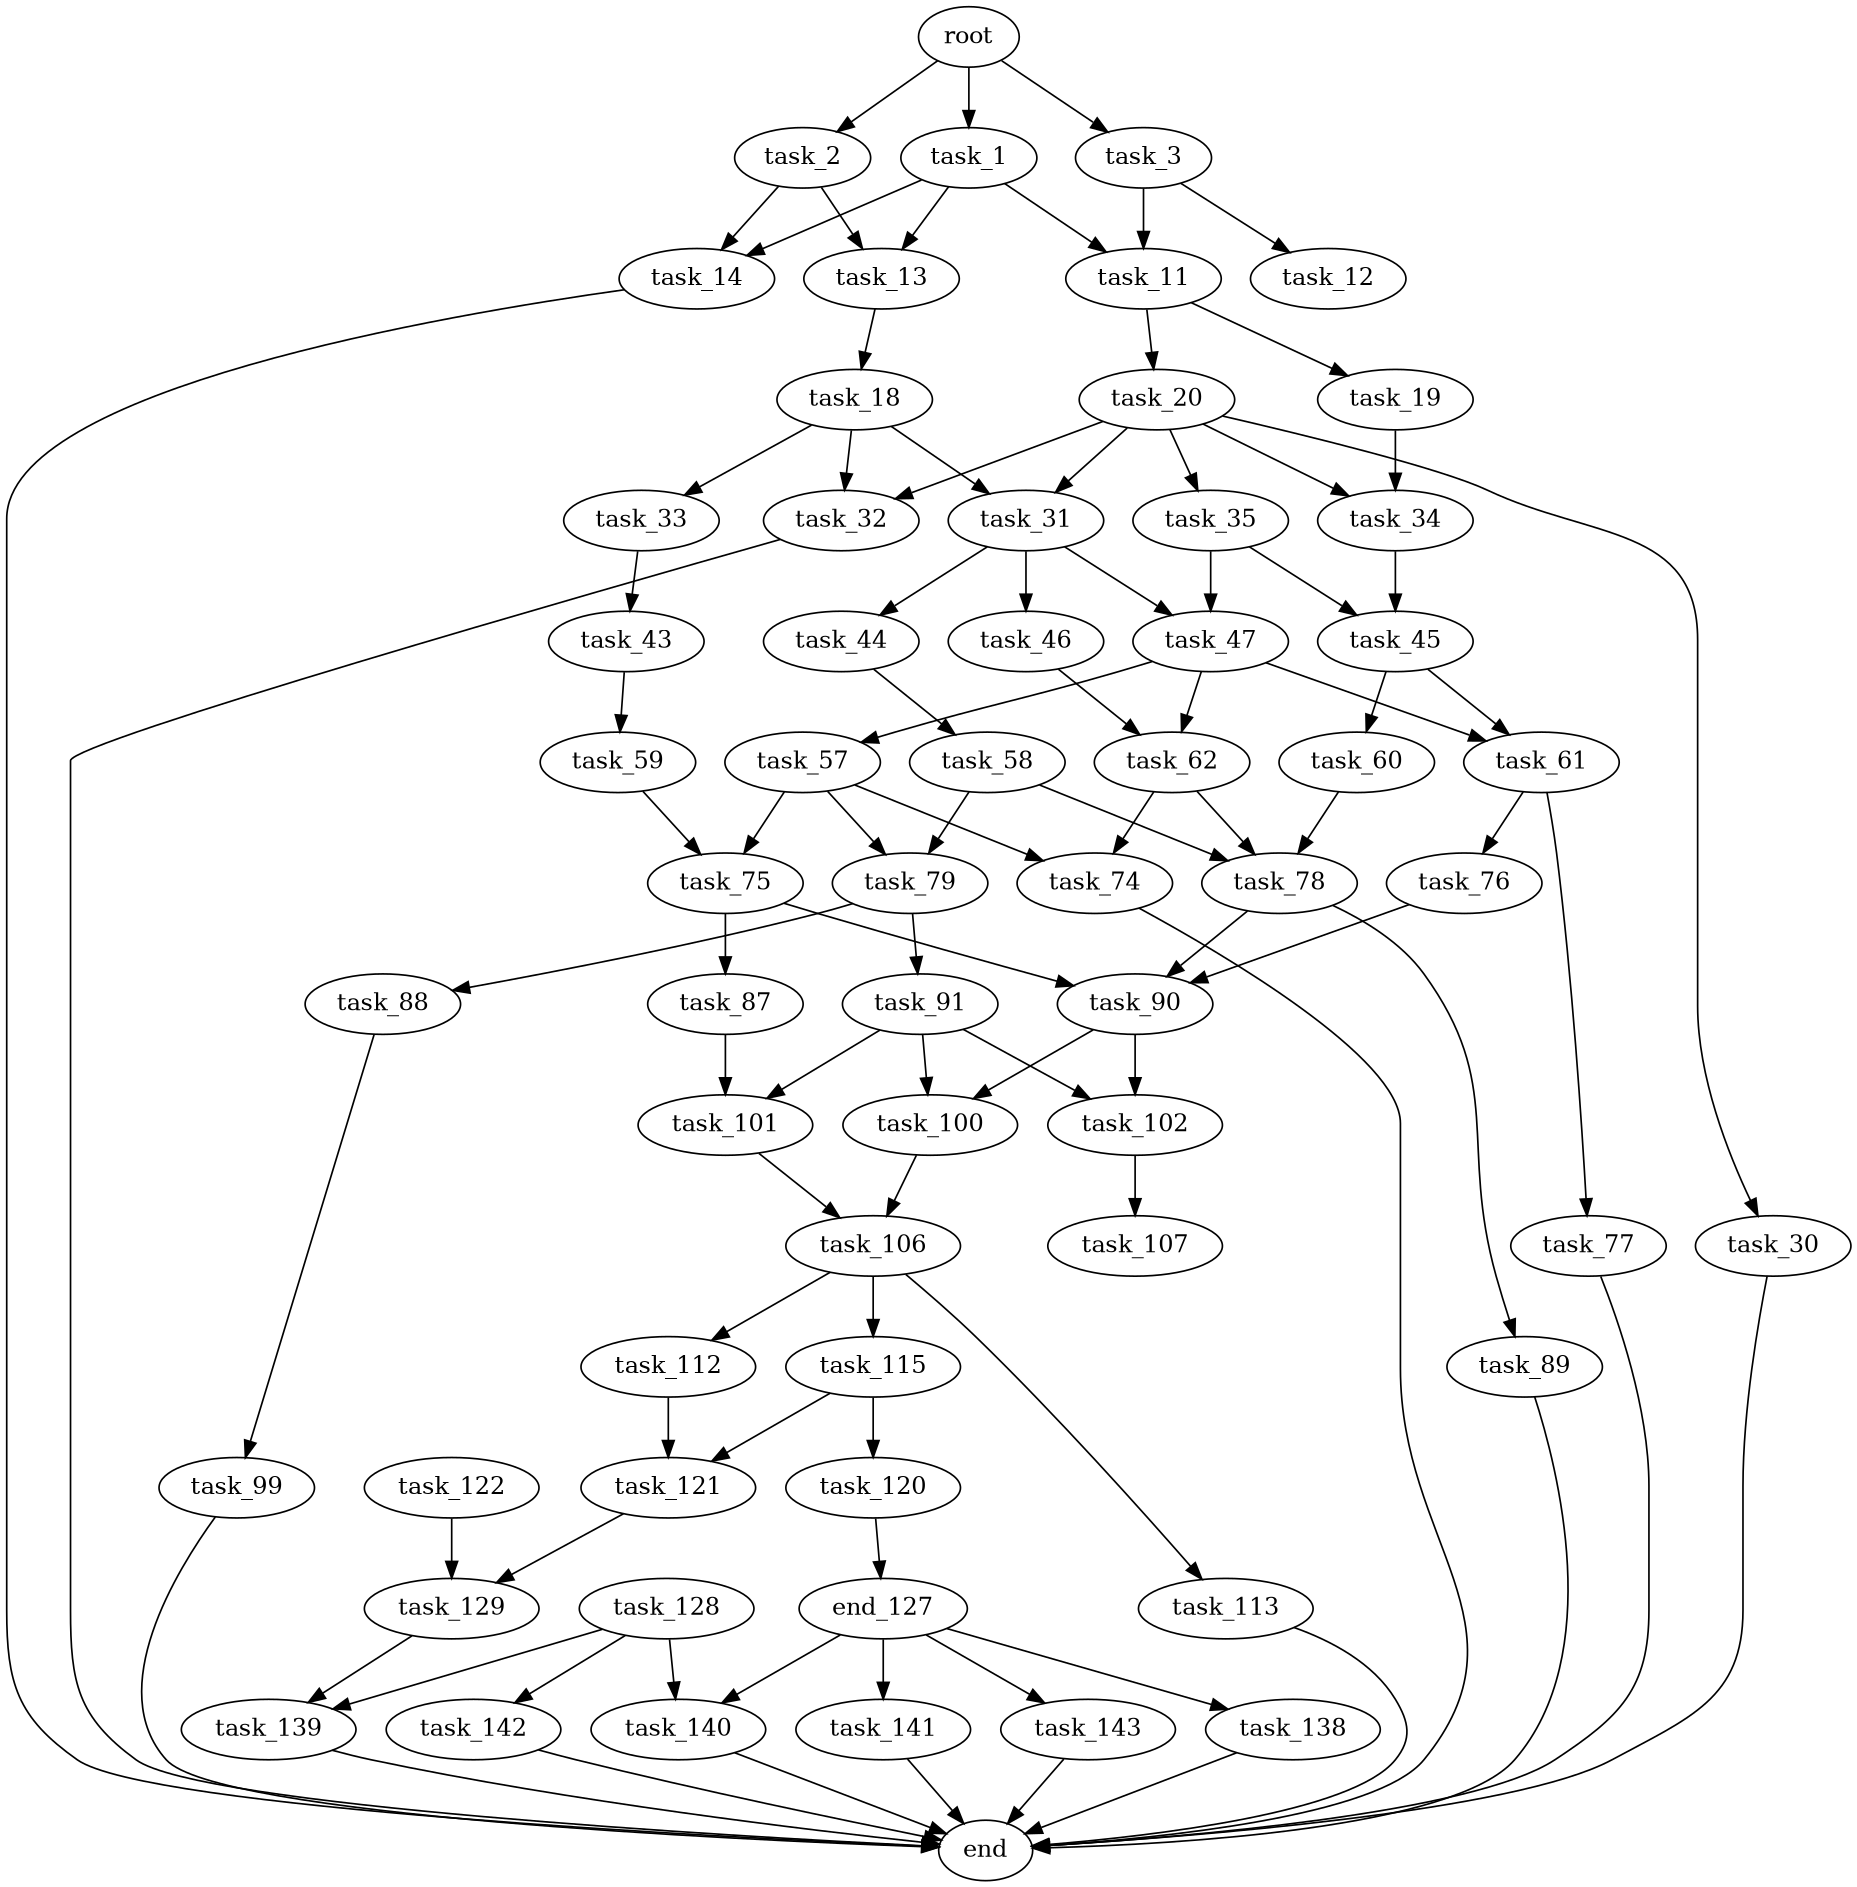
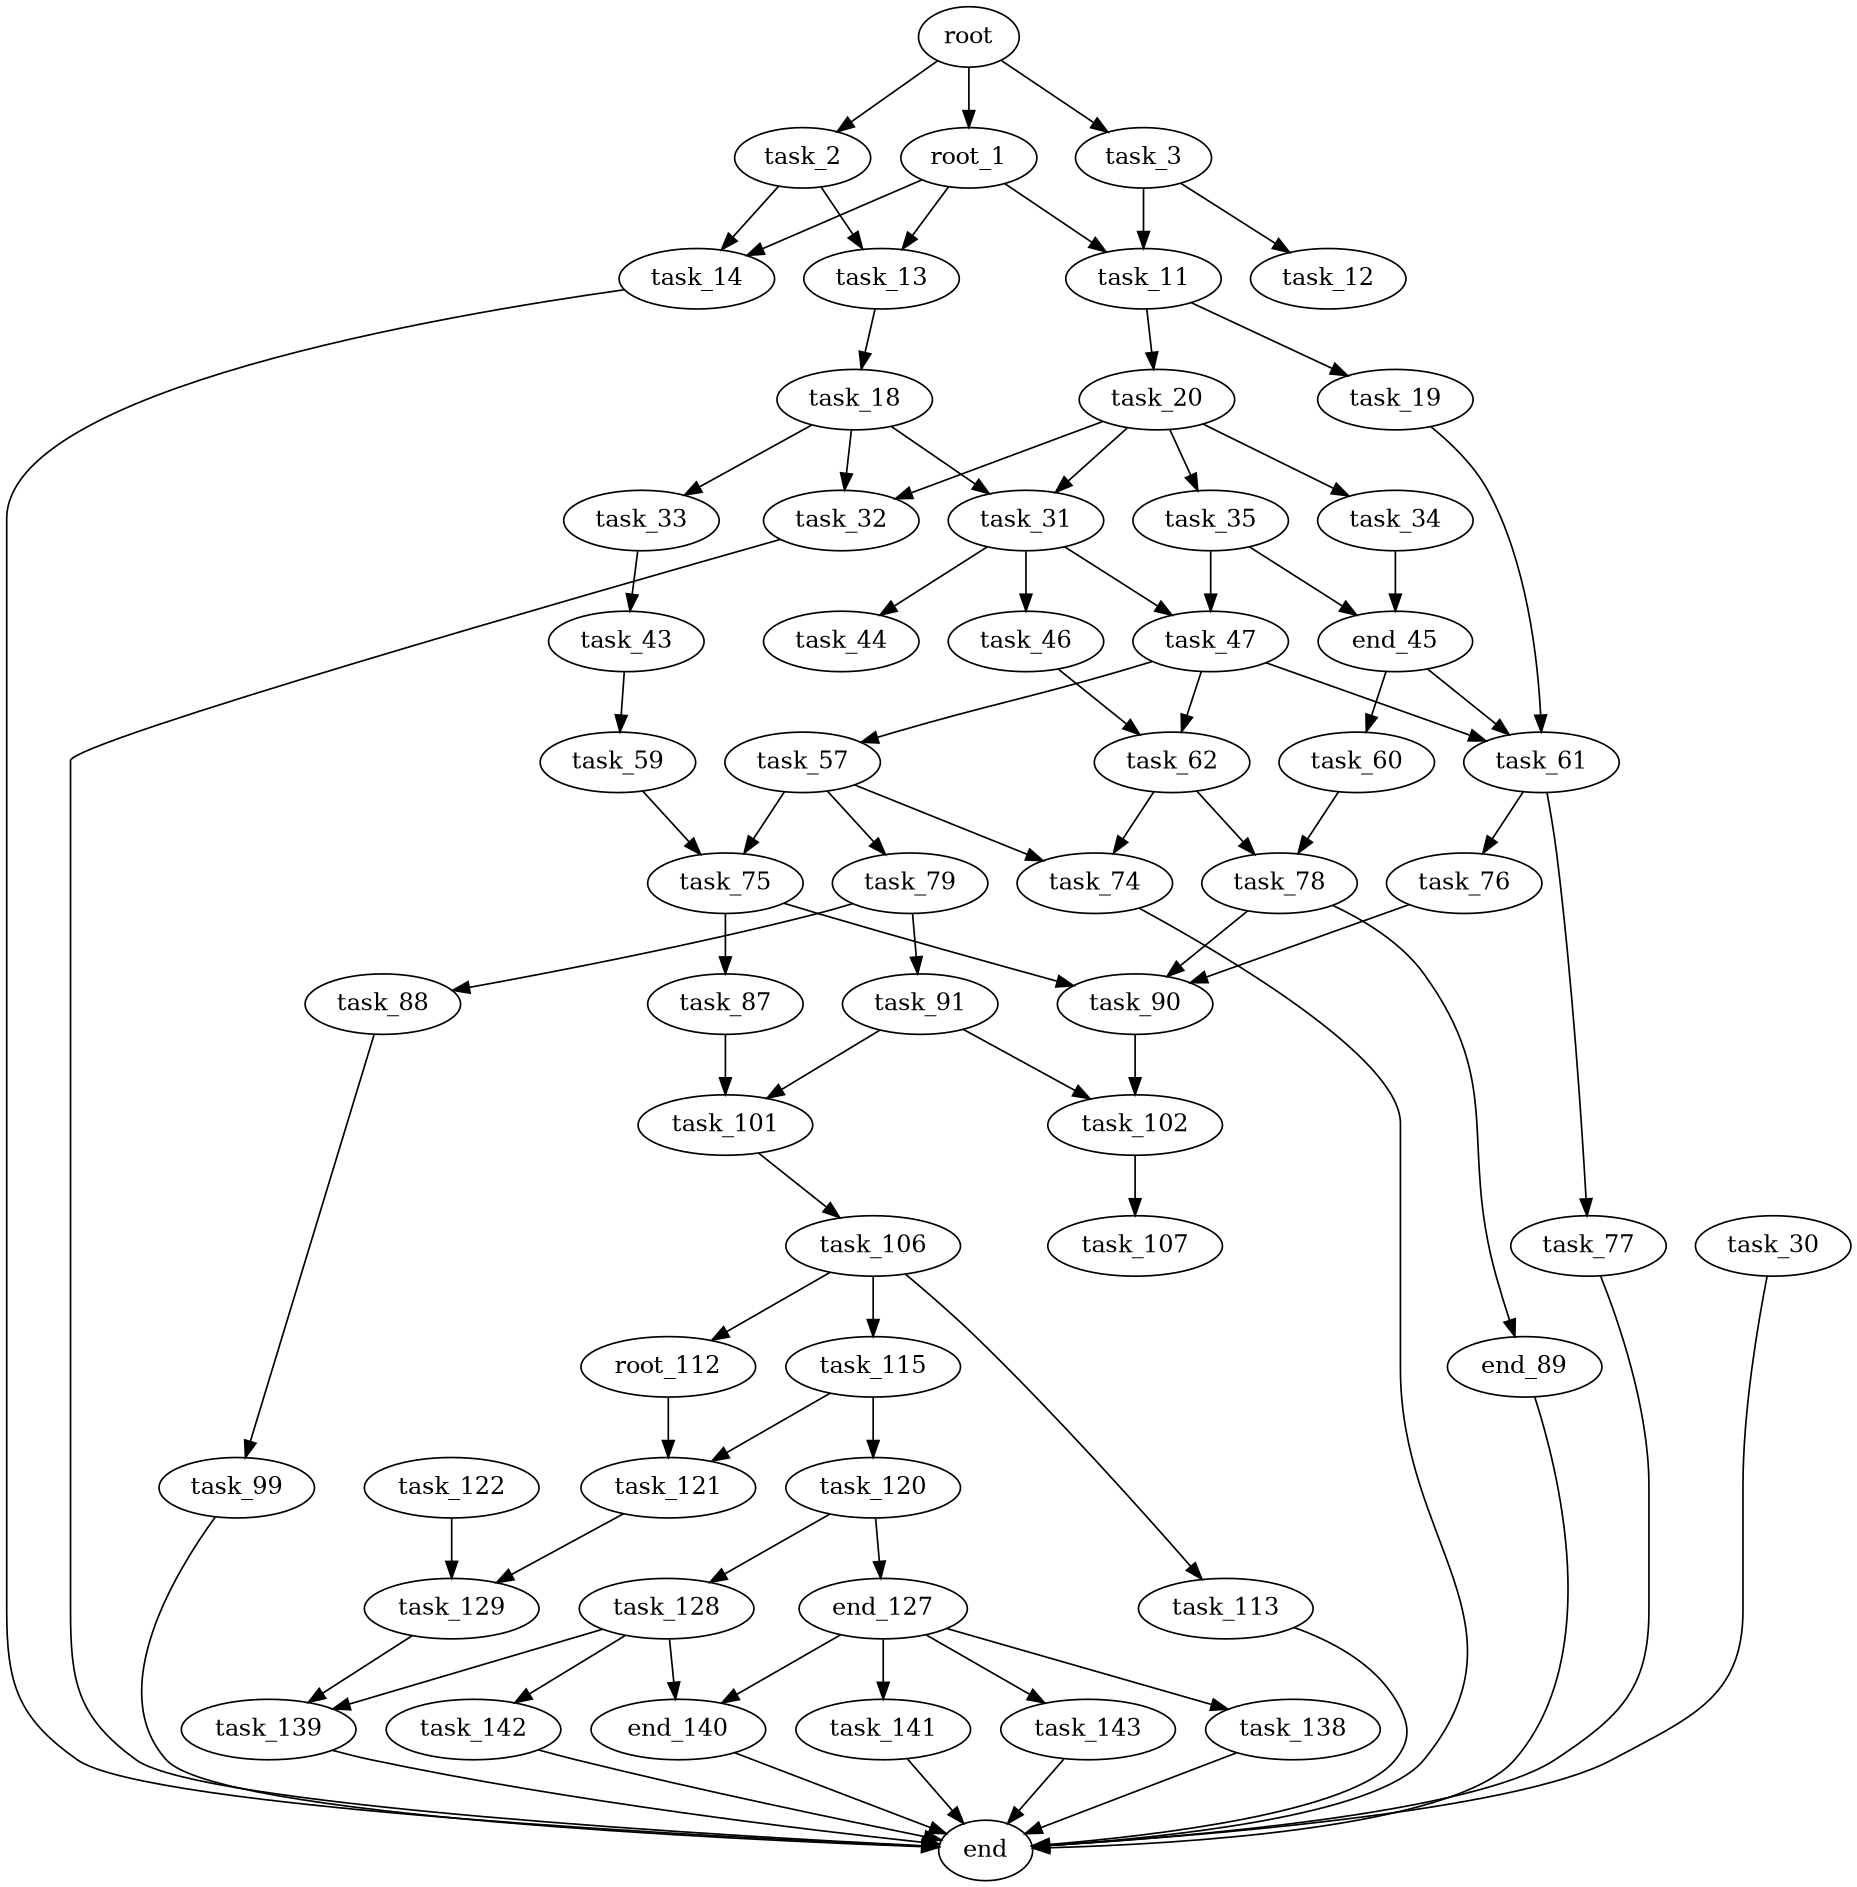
node "task_1": label "task_1" -> "root_1"
edge "task_19" -> "task_34": now "task_19" -> "task_61"
node "task_45": label "task_45" -> "end_45"
edge "task_20" -> "task_30": removed
node "task_58": removed
node "task_100": removed
node "task_112": label "task_112" -> "root_112"
node "task_89": label "task_89" -> "end_89"
edge "task_120" -> "task_128": added
node "task_140": label "task_140" -> "end_140"
